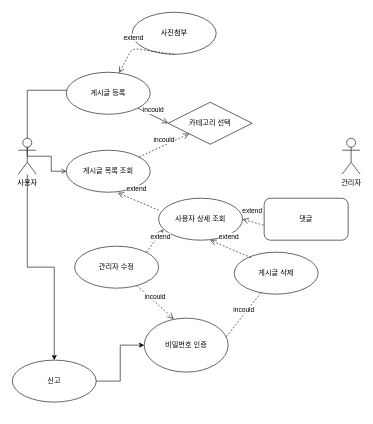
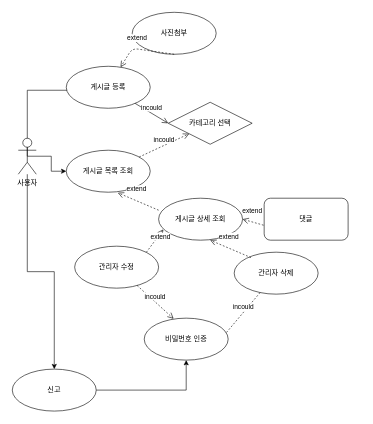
node "게시글 등록": moved (108, 93) -> (108, 87)
node "관리자": removed
edge "사용자" -> "게시글 목록 조회": arrowhead open -> classic
node "사용자 상세 조회": label "사용자 상세 조회" -> "게시글 상세 조회"
node "게시글 삭제": label "게시글 삭제" -> "관리자 삭제"
node "비밀번호 인증": size 84x54 -> 84x42
node "신고": moved (54, 381) -> (54, 390)
